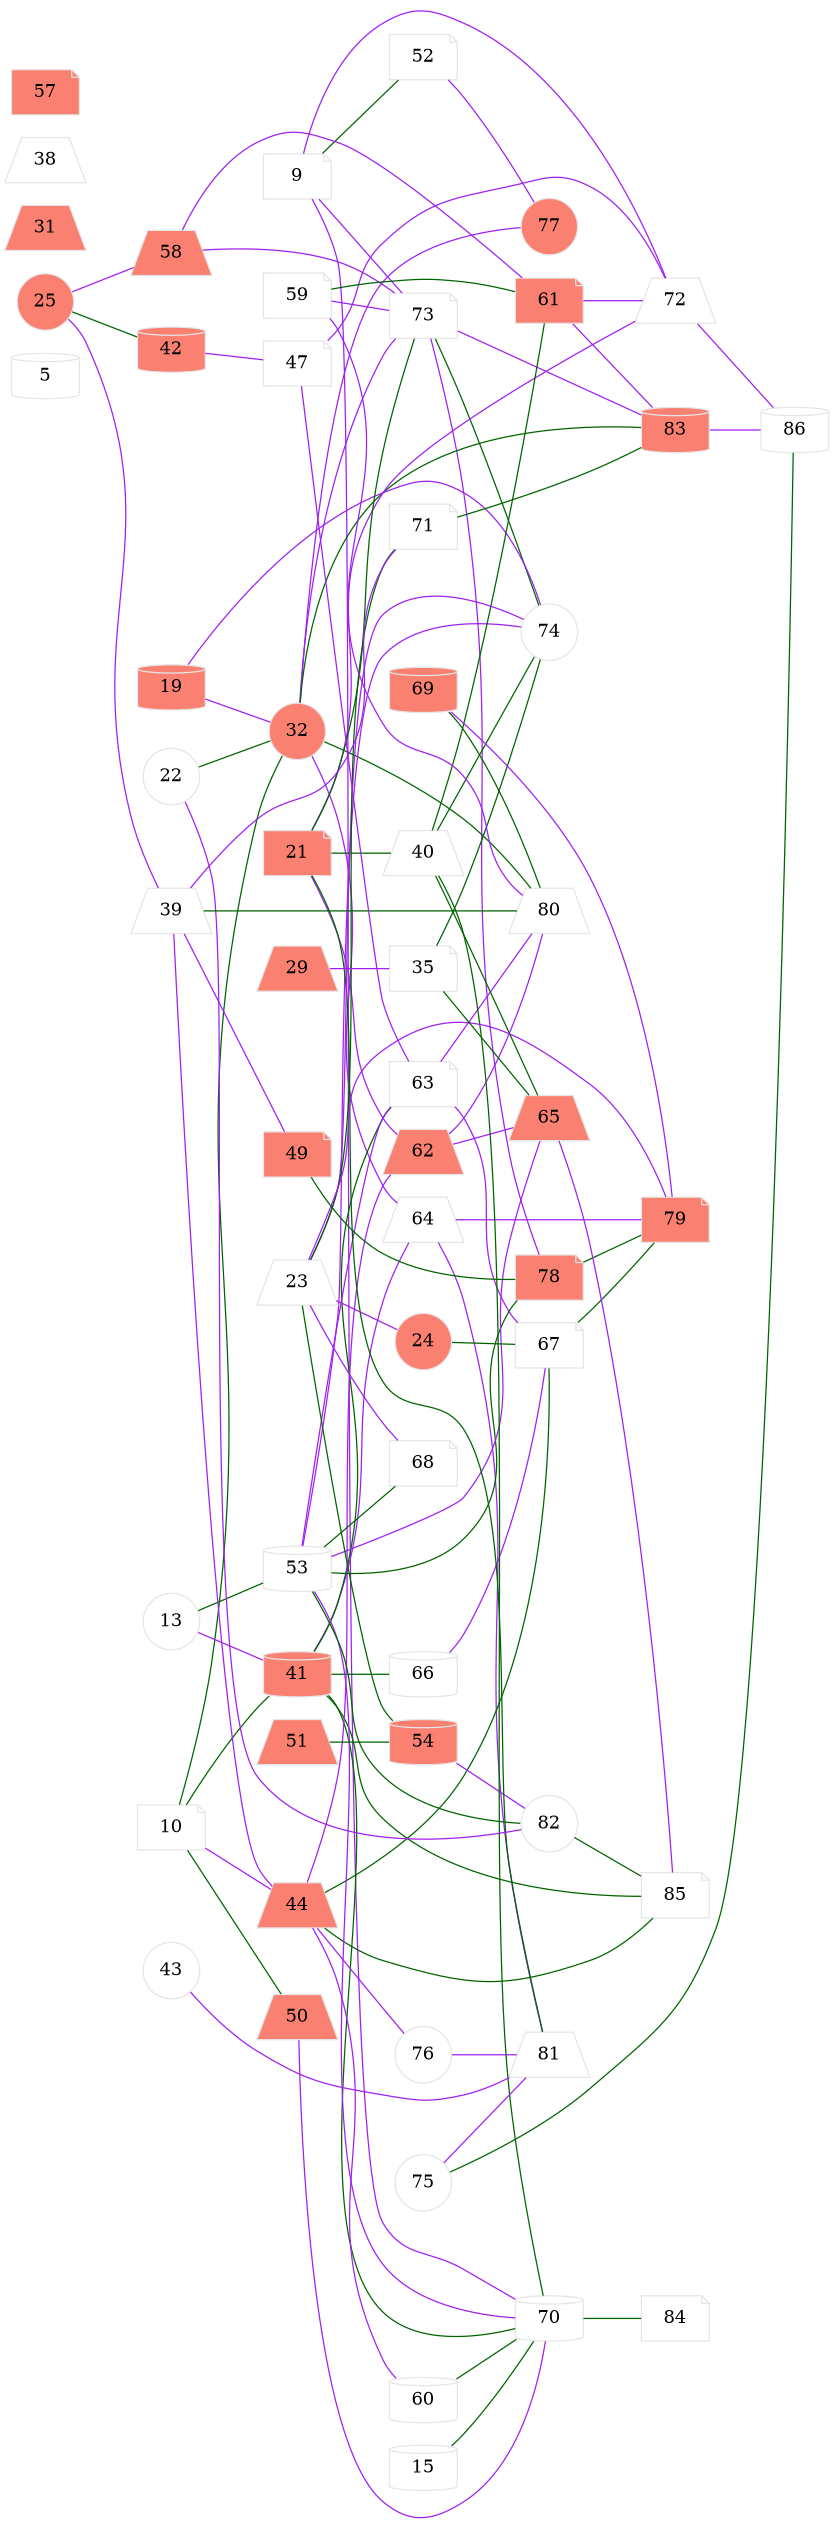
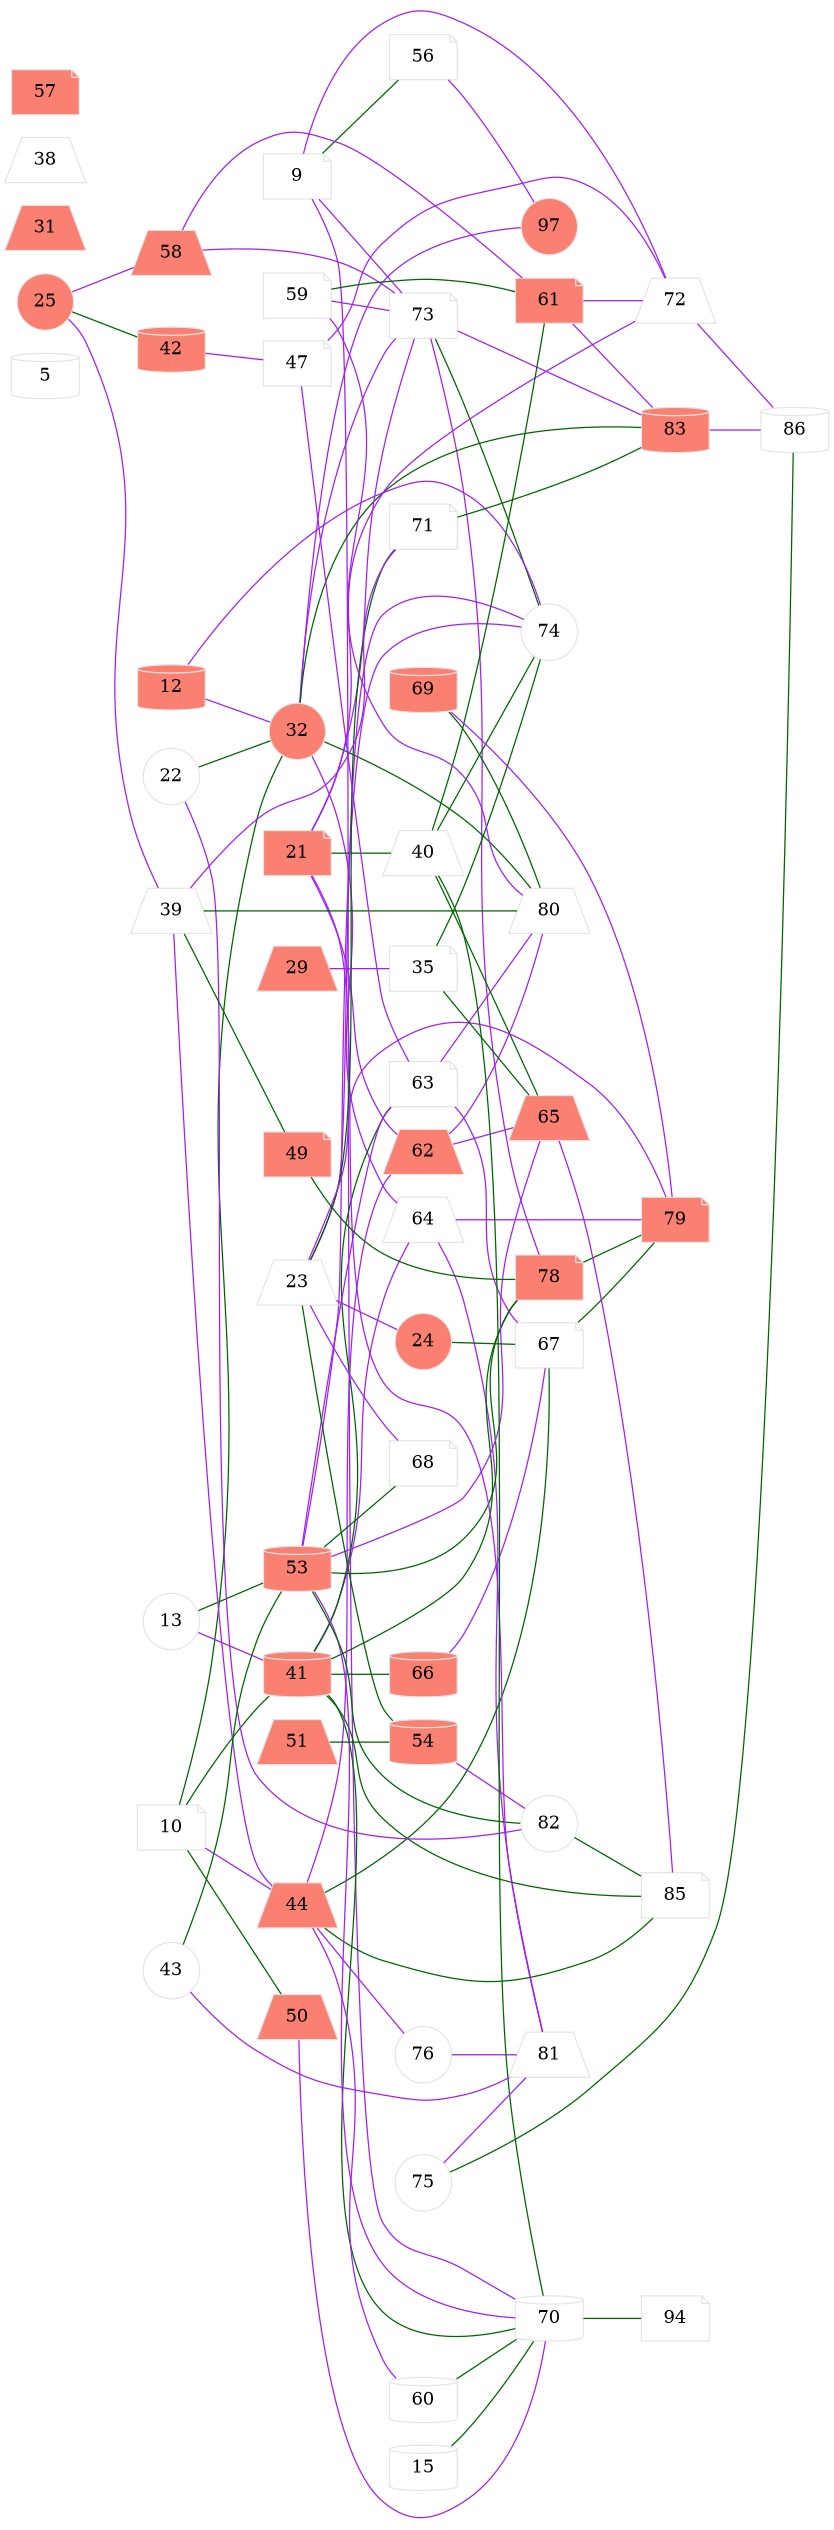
node "52": label "52" -> "56"
node "77": label "77" -> "97"
edge "73" -- "21": color darkgreen -> purple
node "19": label "19" -> "12"
edge "39" -- "49": color purple -> darkgreen
edge "21" -- "81": color darkgreen -> purple
edge "78" -- "41": added
node "53": fillcolor white -> salmon
node "66": fillcolor white -> salmon
edge "53" -- "43": added
node "84": label "84" -> "94"
